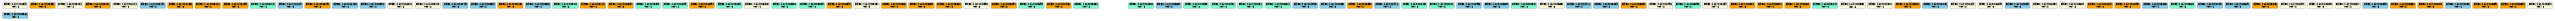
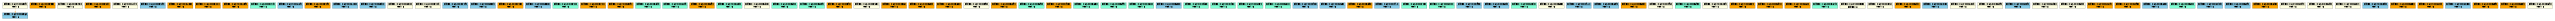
node "address : 0x604000036990": added
node "address : 0x60700000e1e0": text "mask : 6" -> "address : 6"
